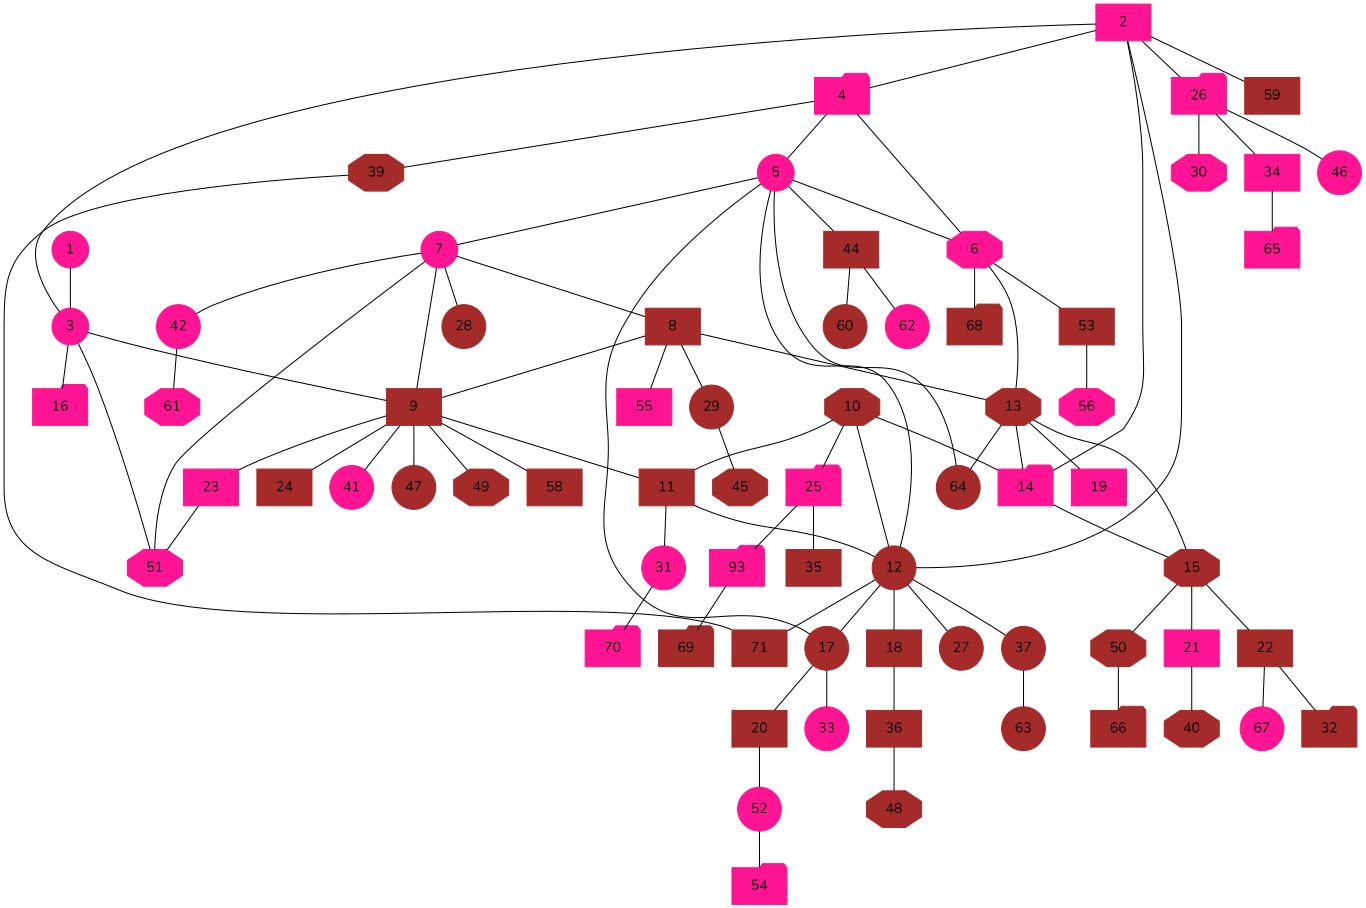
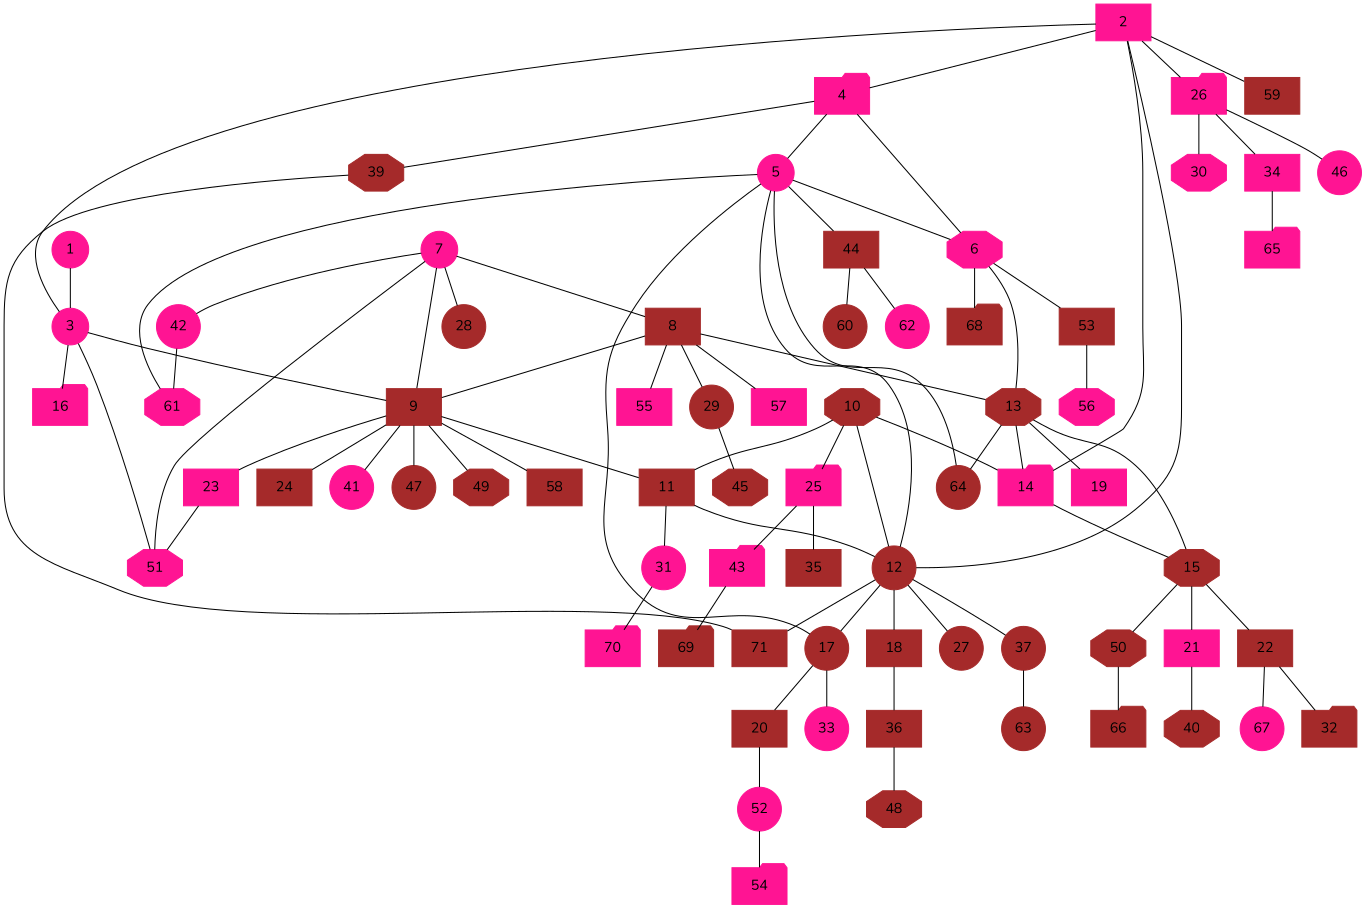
edge "5" -- "7": now "5" -- "61"
node "57": added
node "93": label "93" -> "43"
